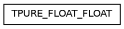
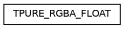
node "TPURE_FLOAT_FLOAT": label "TPURE_FLOAT_FLOAT" -> "TPURE_RGBA_FLOAT"
